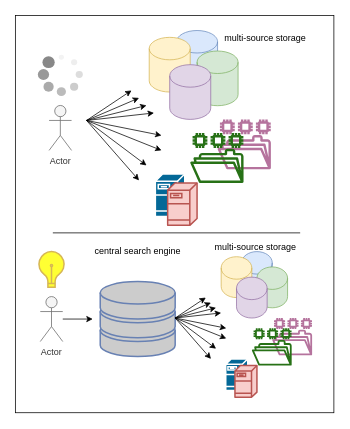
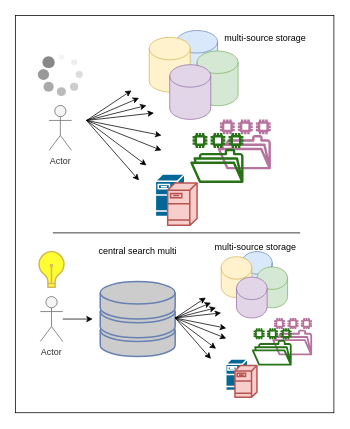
node "central search engine": label "central search engine" -> "central search multi"
